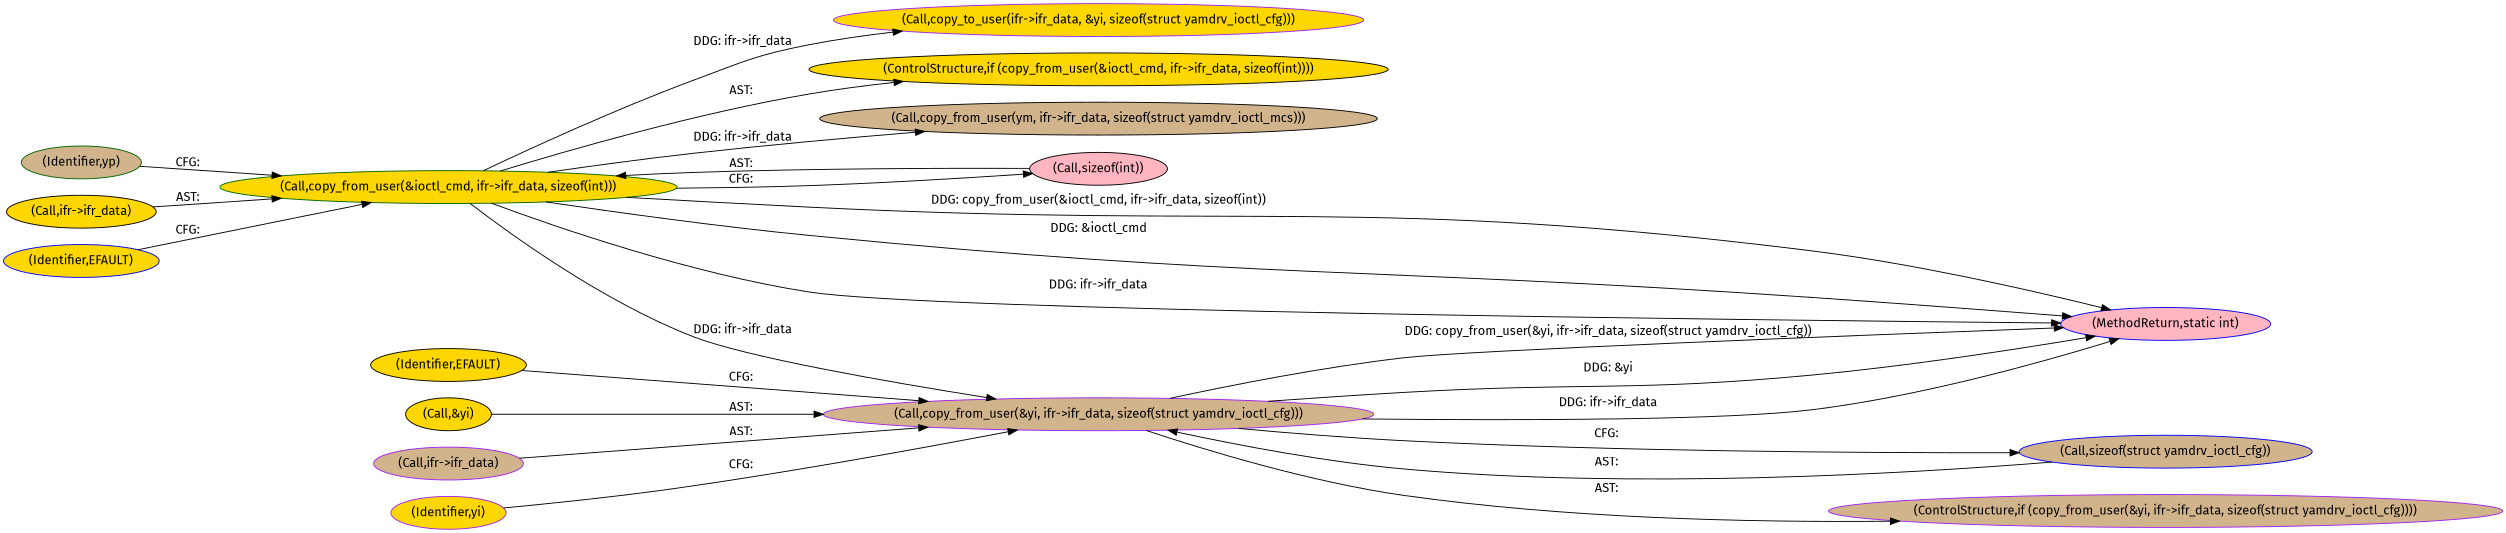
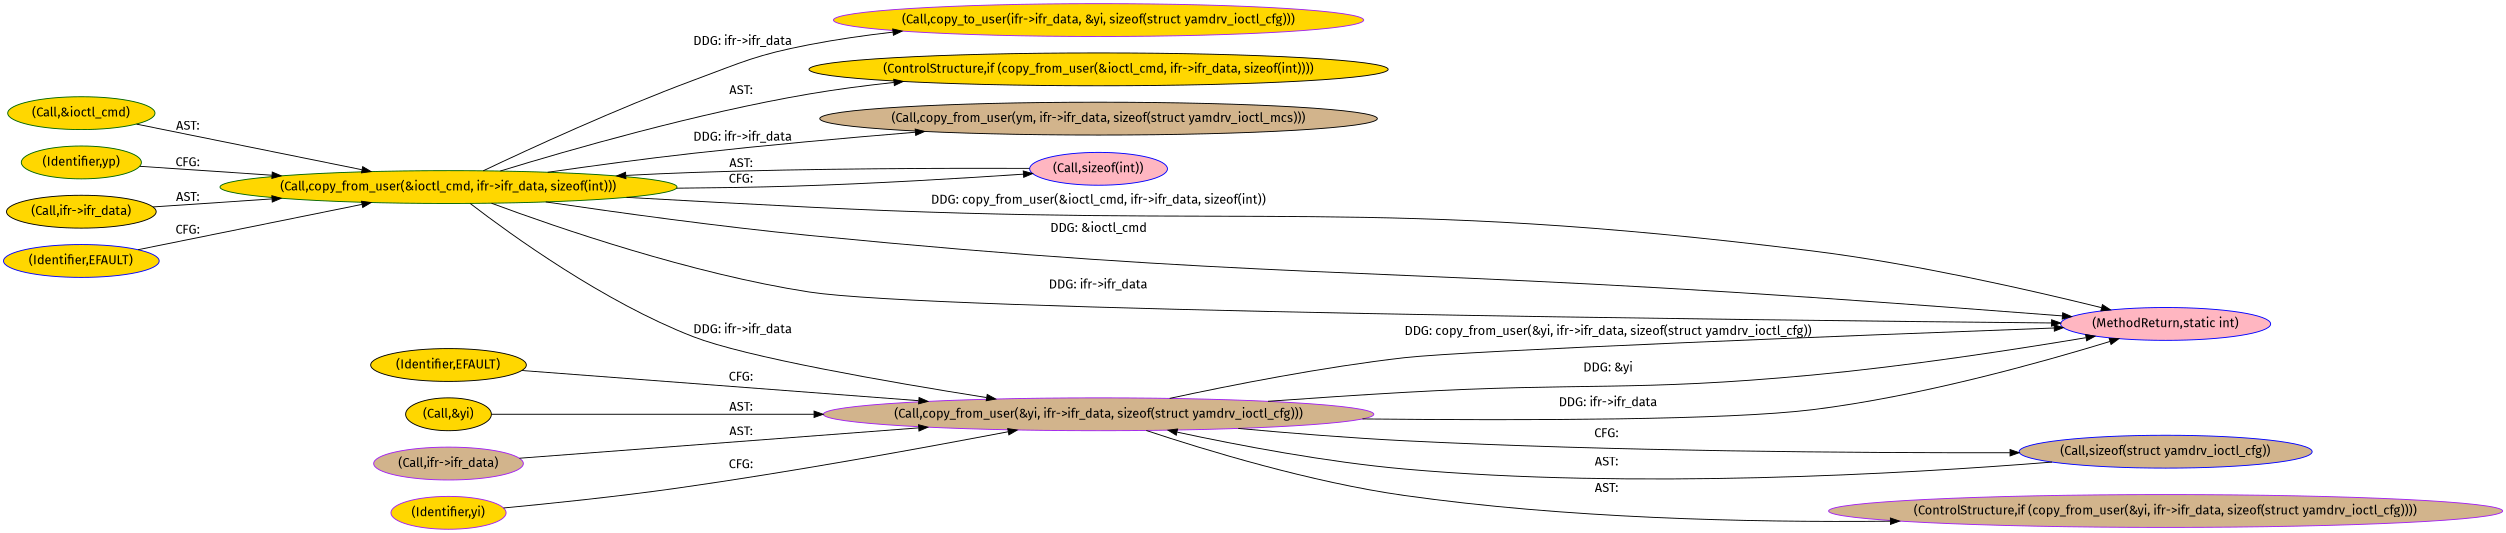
node "(Call,&ioctl_cmd)": added
node "(Identifier,yp)": fillcolor tan -> gold
node "(Call,sizeof(int))": color black -> blue
